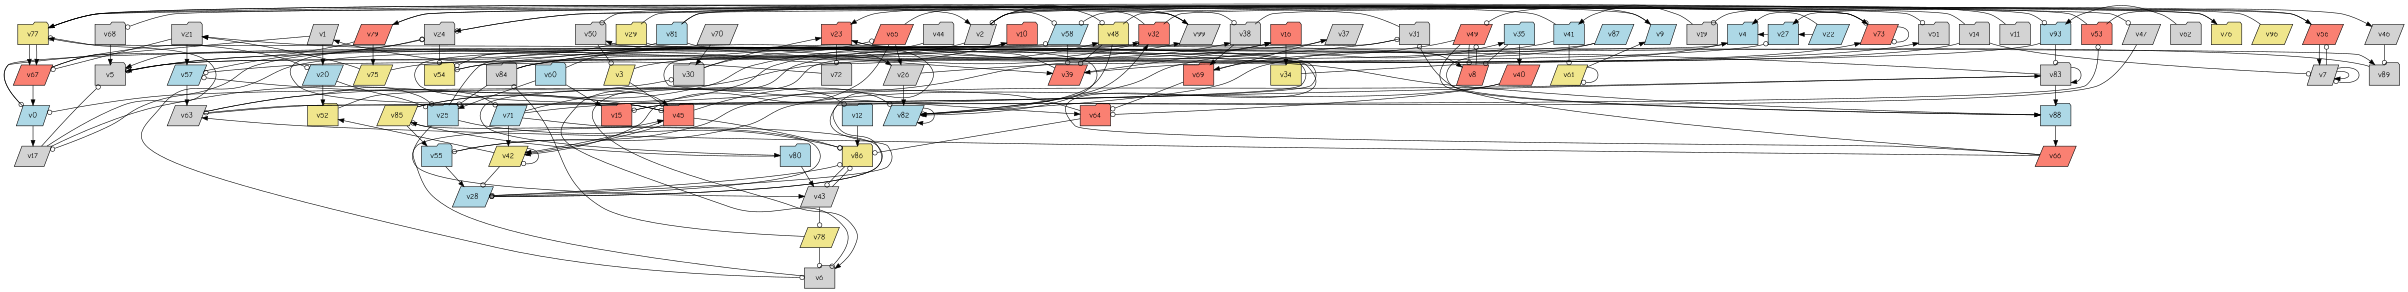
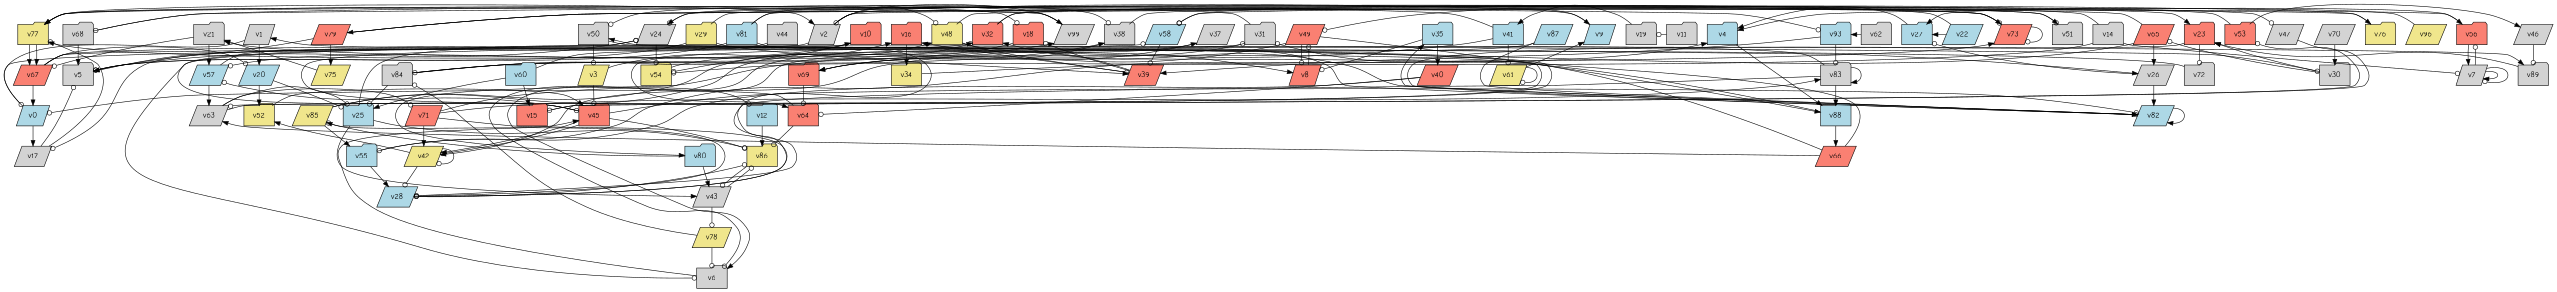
node "v24": shape folder -> parallelogram
node "v56": shape parallelogram -> folder
node "v18": added
edge "v75" -> "v51": now "v79" -> "v51"
edge "v17" -> "v30": now "v67" -> "v30"
node "v71": fillcolor lightblue -> salmon
